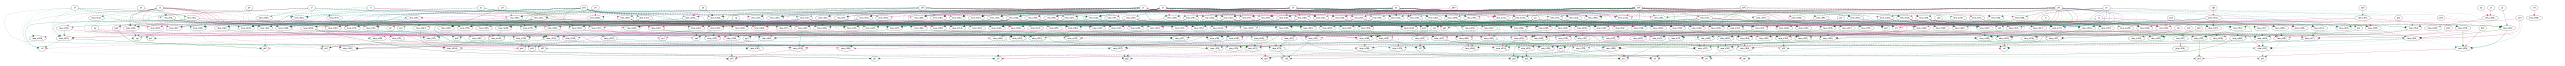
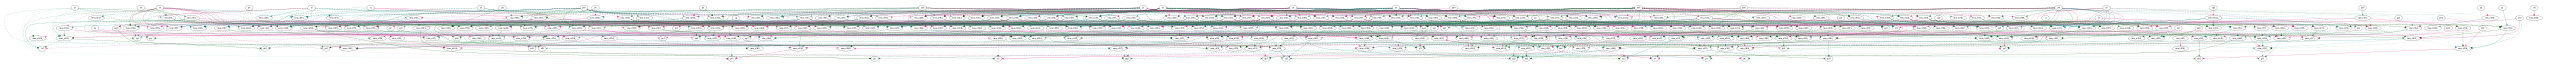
node "pi": removed
edge "pb0" -> "new_n213_": added
node "po0": removed
edge "new_n101_" -> "new_n226_": color darkgreen -> deeppink
node "pn1": added
node "new_n210_": added
node "ps0": removed
edge "new_n93_" -> "pb1": now "new_n195_" -> "pb1"
edge "new_n231_" -> "new_n353_": reversed
node "pw1": removed
node "pm1": added
